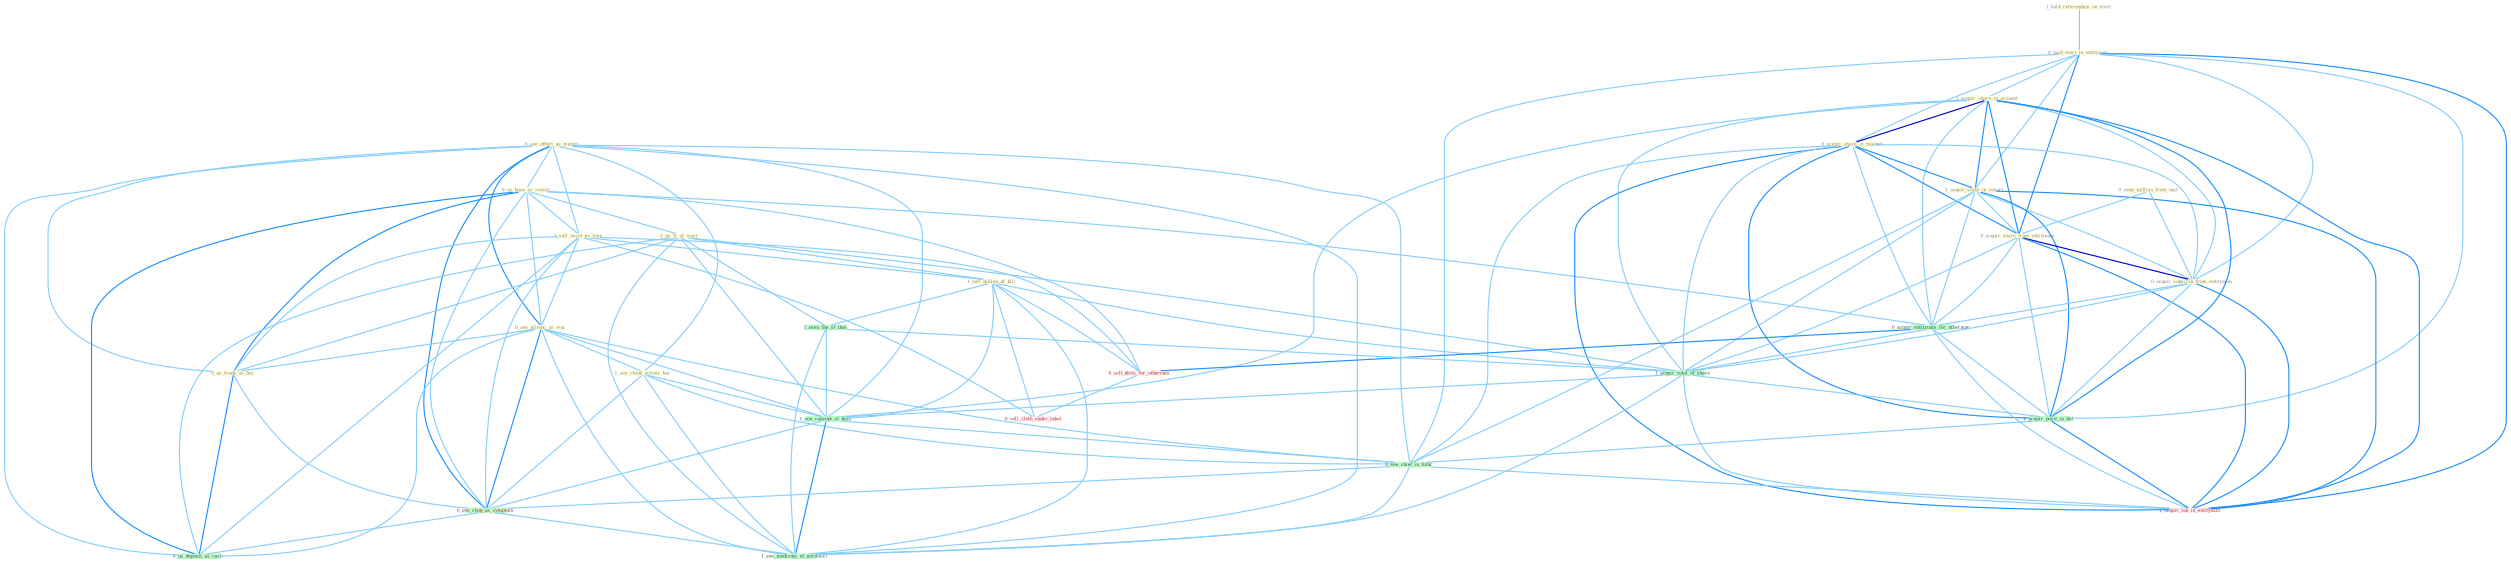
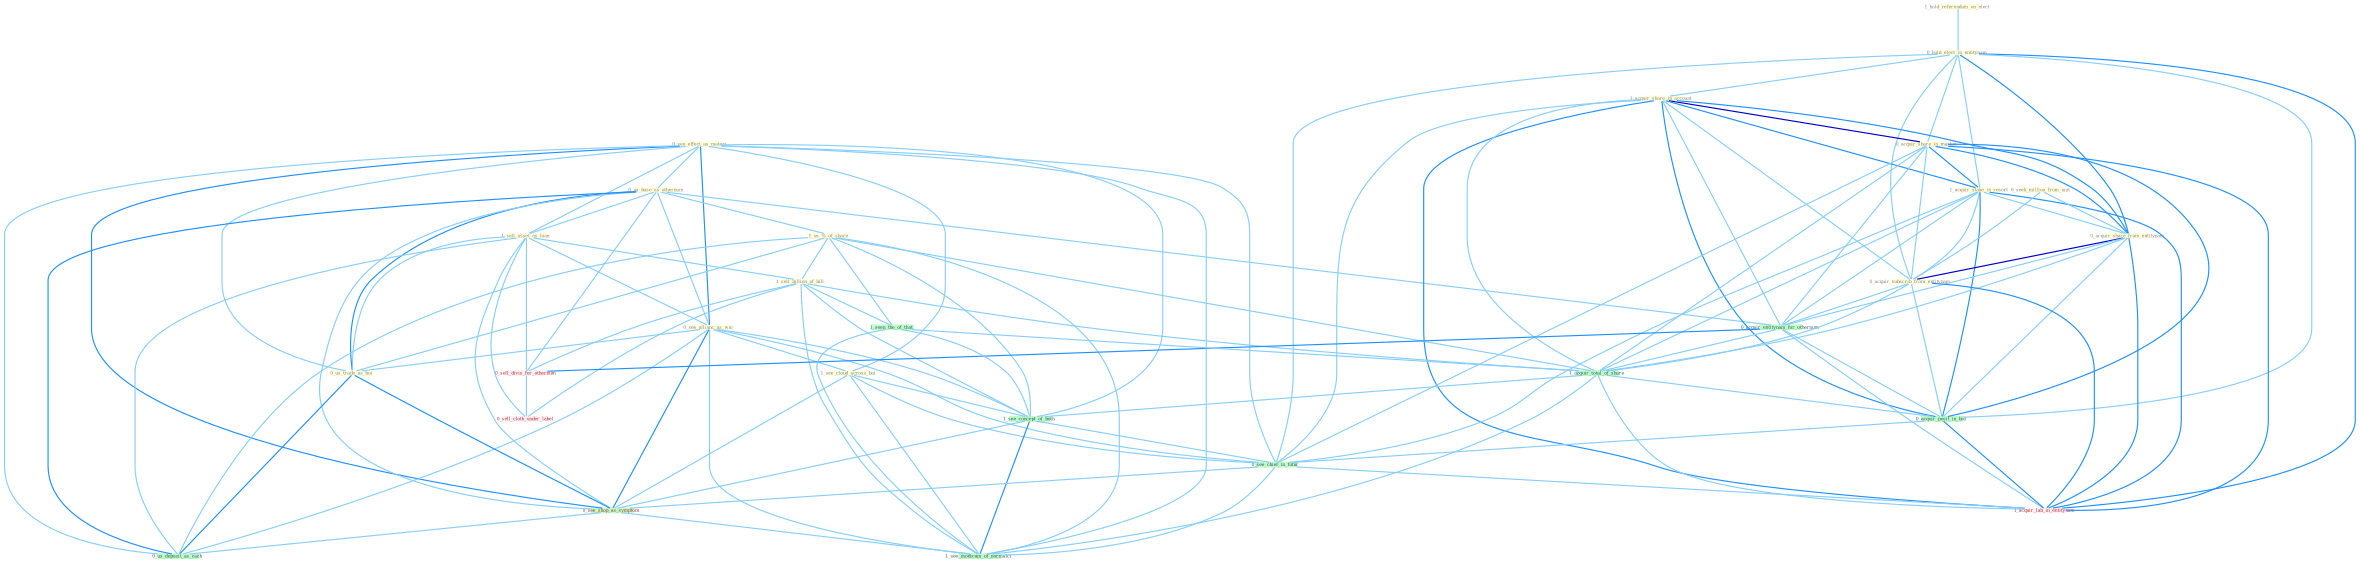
node "0_us_base_as_resort": label "0_us_base_as_resort" -> "0_us_base_as_othernum"
edge "1_acquir_share_in_account" -- "1_see_concept_of_both": now "1_acquir_share_in_account" -- "0_see_chief_in_futur"
node "1_us_%_of_ivori": label "1_us_%_of_ivori" -> "1_us_%_of_share"
edge "0_us_trade_as_boi" -- "0_see_shop_as_symptom": color #87cefa -> #1e90ff
